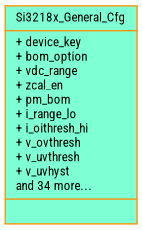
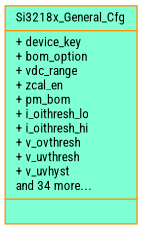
node "Si3218x_General_Cfg": text "+ i_range_lo" -> "+ i_oithresh_lo"
